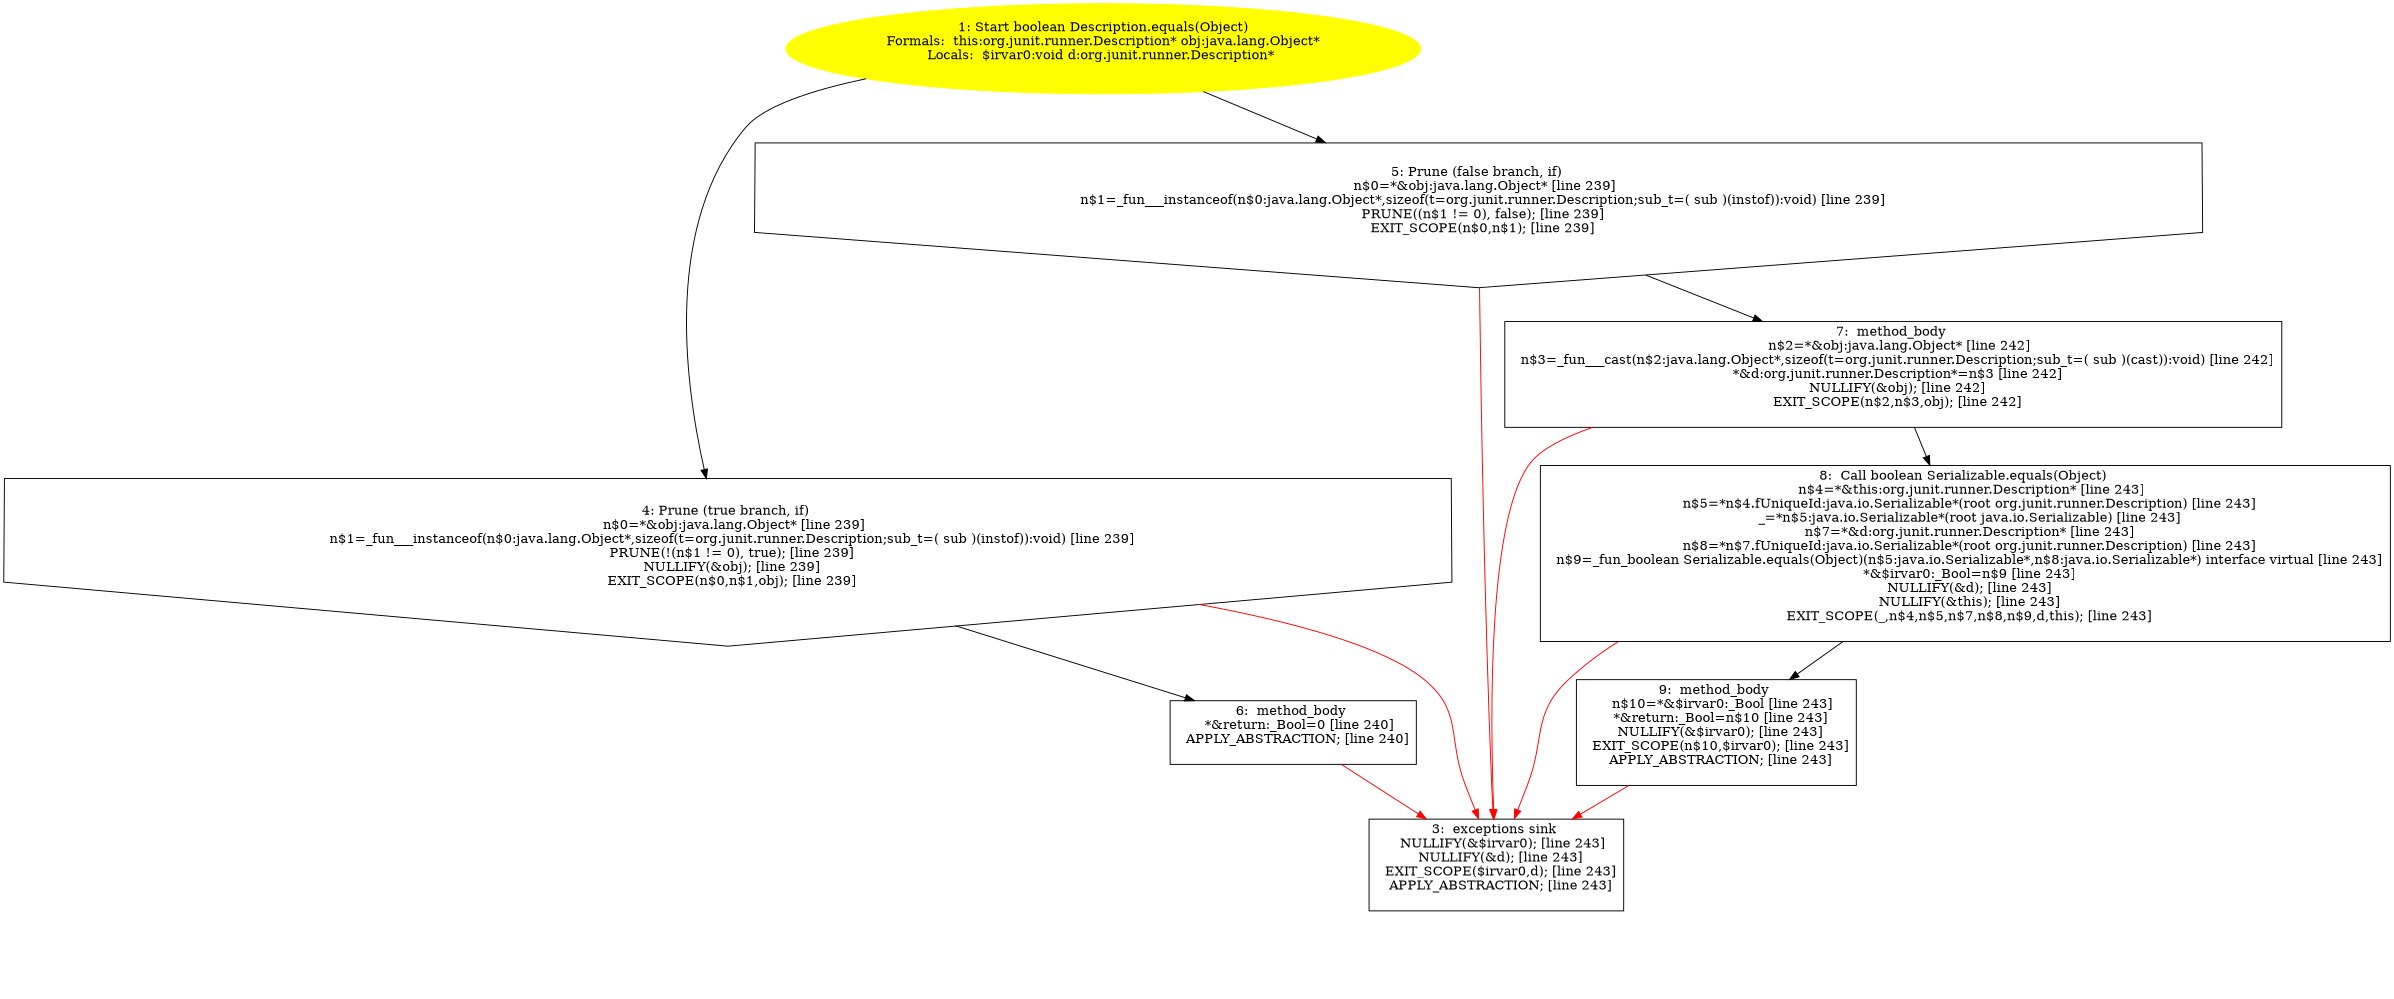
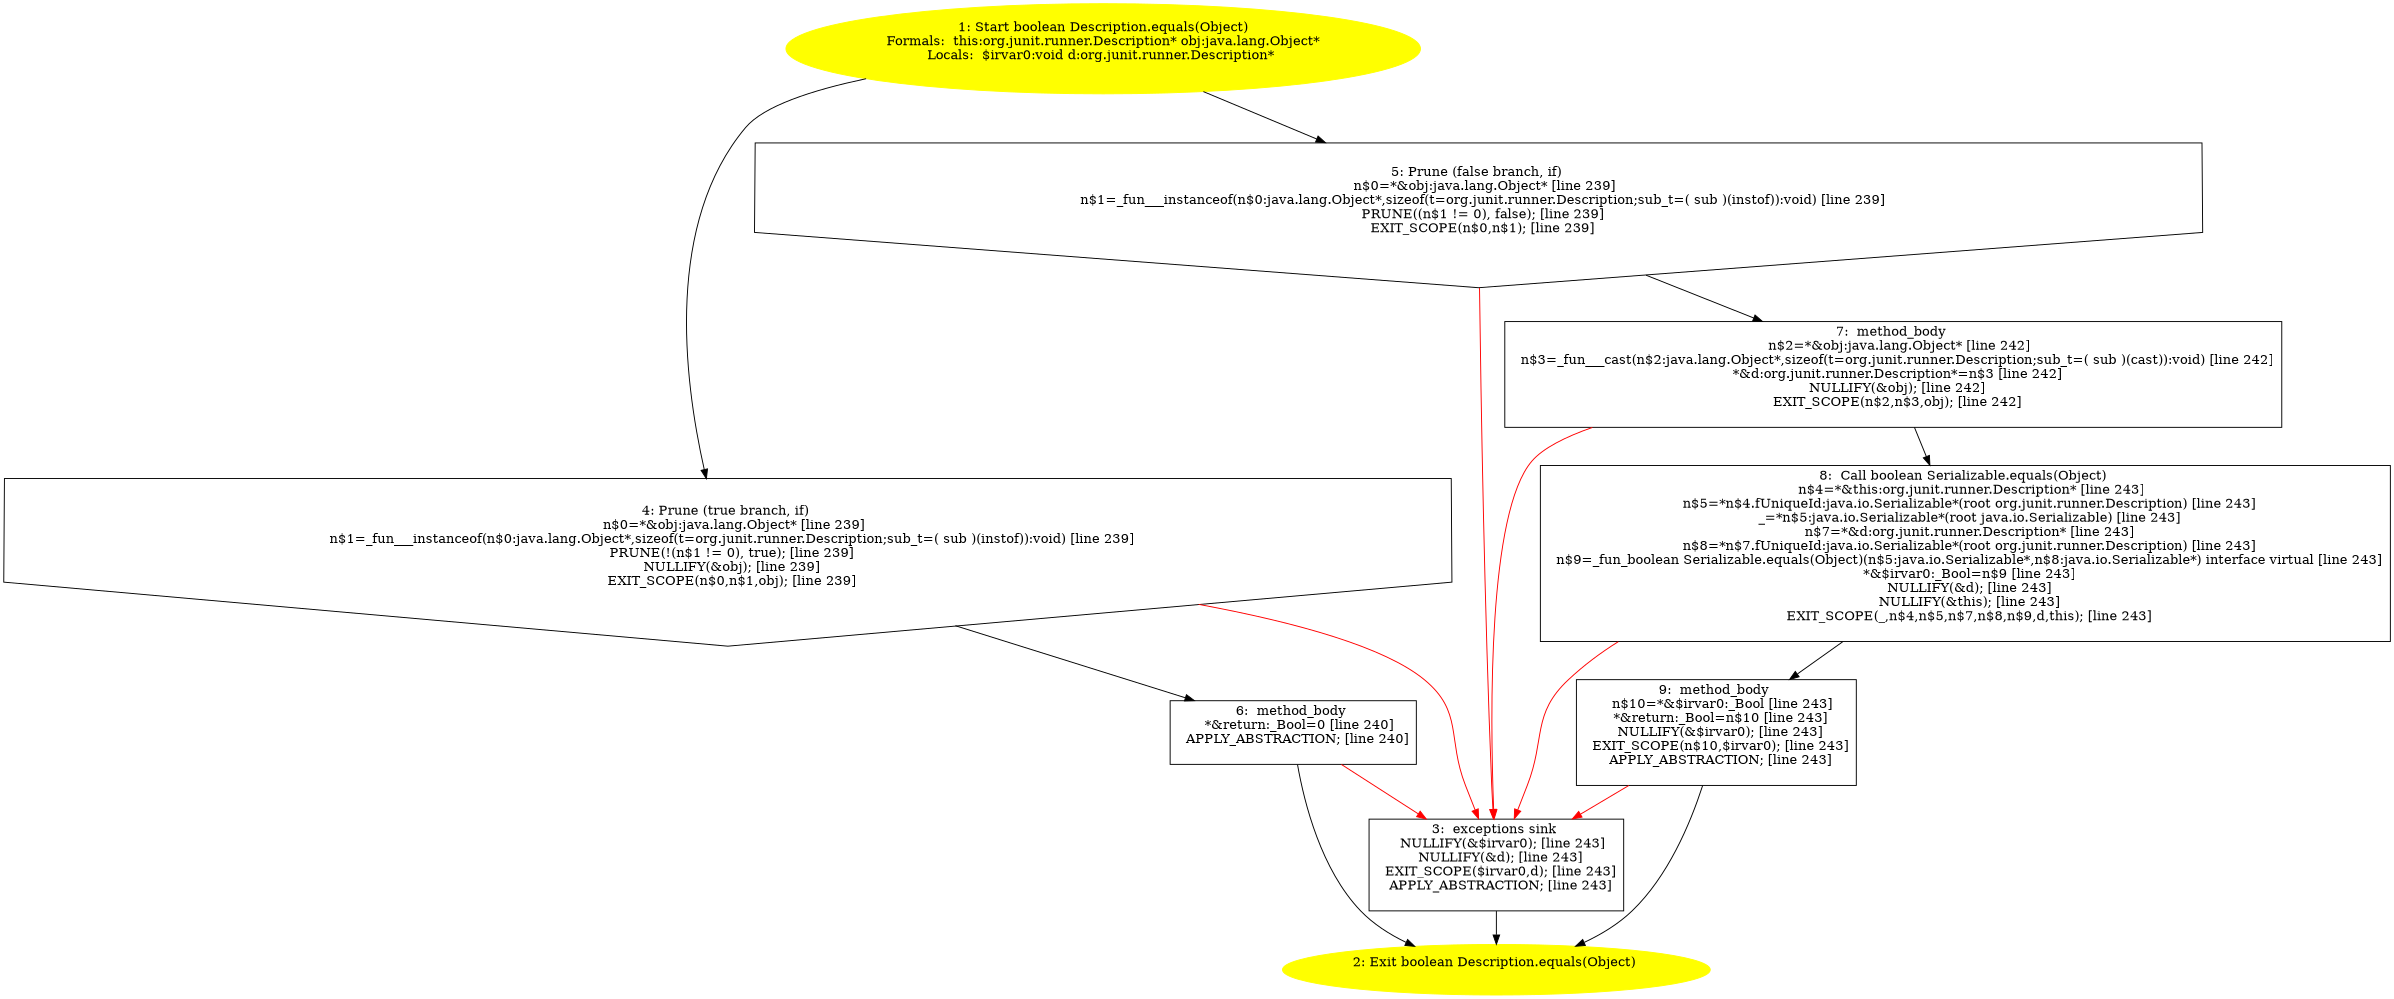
node "2: Exit boolean Description.equals(Object)": added
